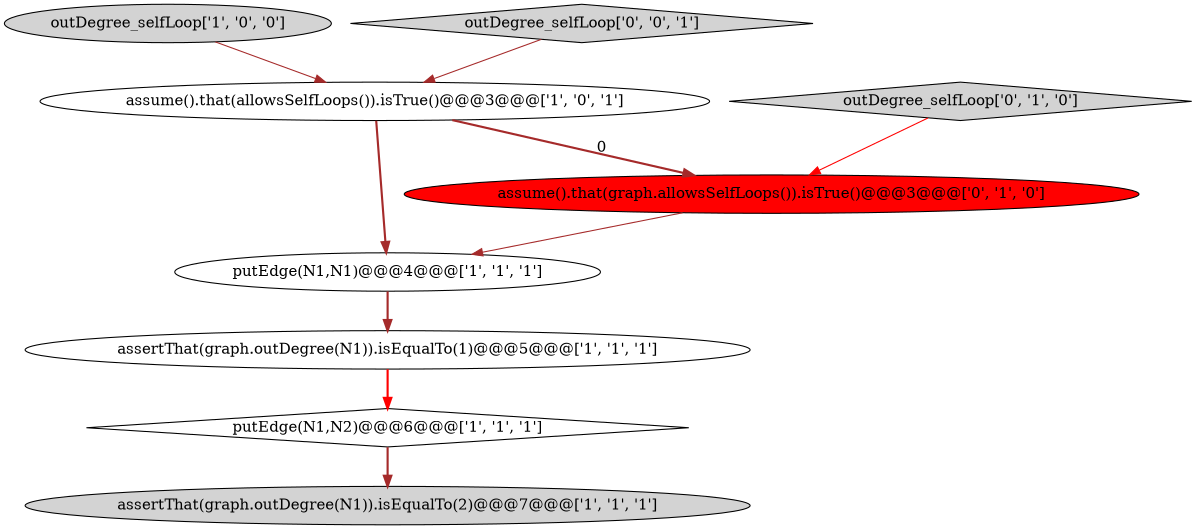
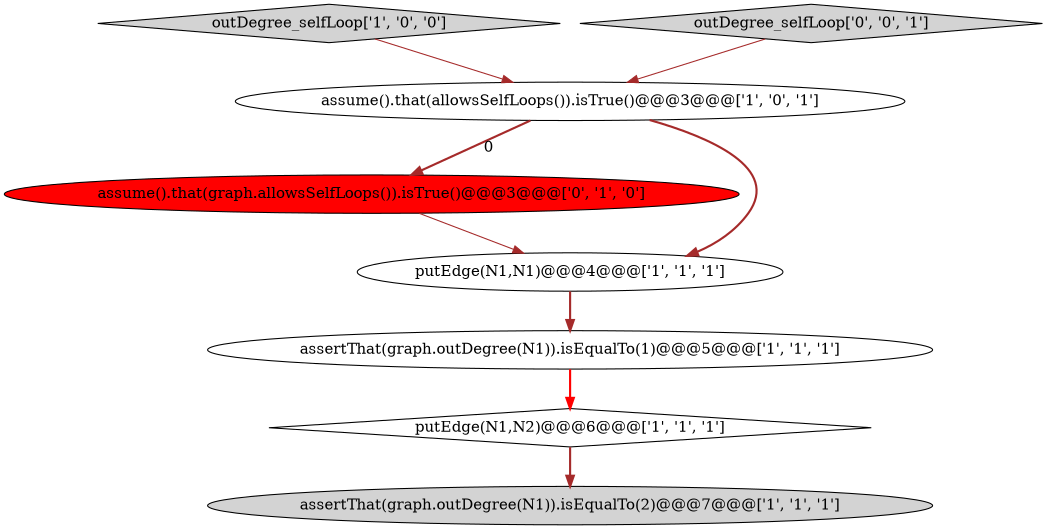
node "outDegree_selfLoop['1', '0', '0']": shape ellipse -> diamond
node "outDegree_selfLoop['0', '1', '0']": removed
